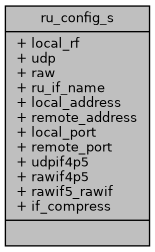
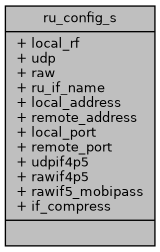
node "ru_config_s": text "+ rawif5_rawif" -> "+ rawif5_mobipass"
